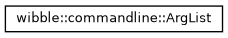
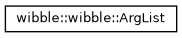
node "wibble::commandline::ArgList": label "wibble::commandline::ArgList" -> "wibble::wibble::ArgList"
